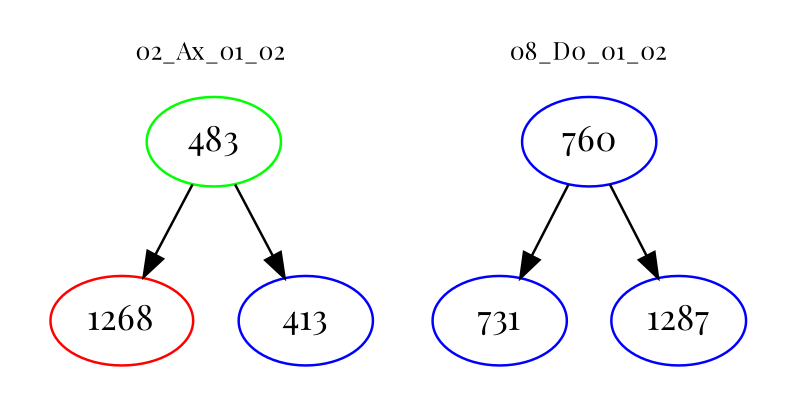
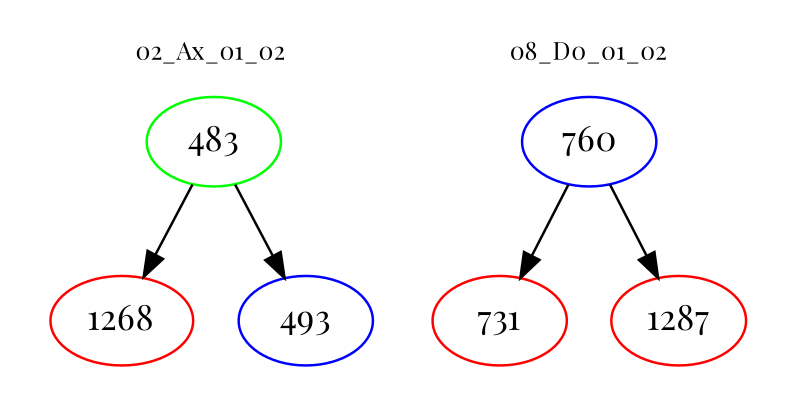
node "413": label "413" -> "493"
node "731": color blue -> red
node "1287": color blue -> red
